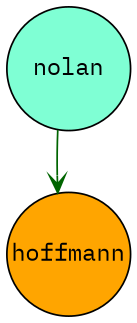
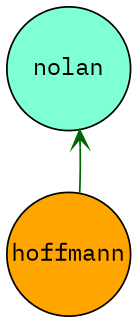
edge "nolan" -> "hoffmann": reversed
